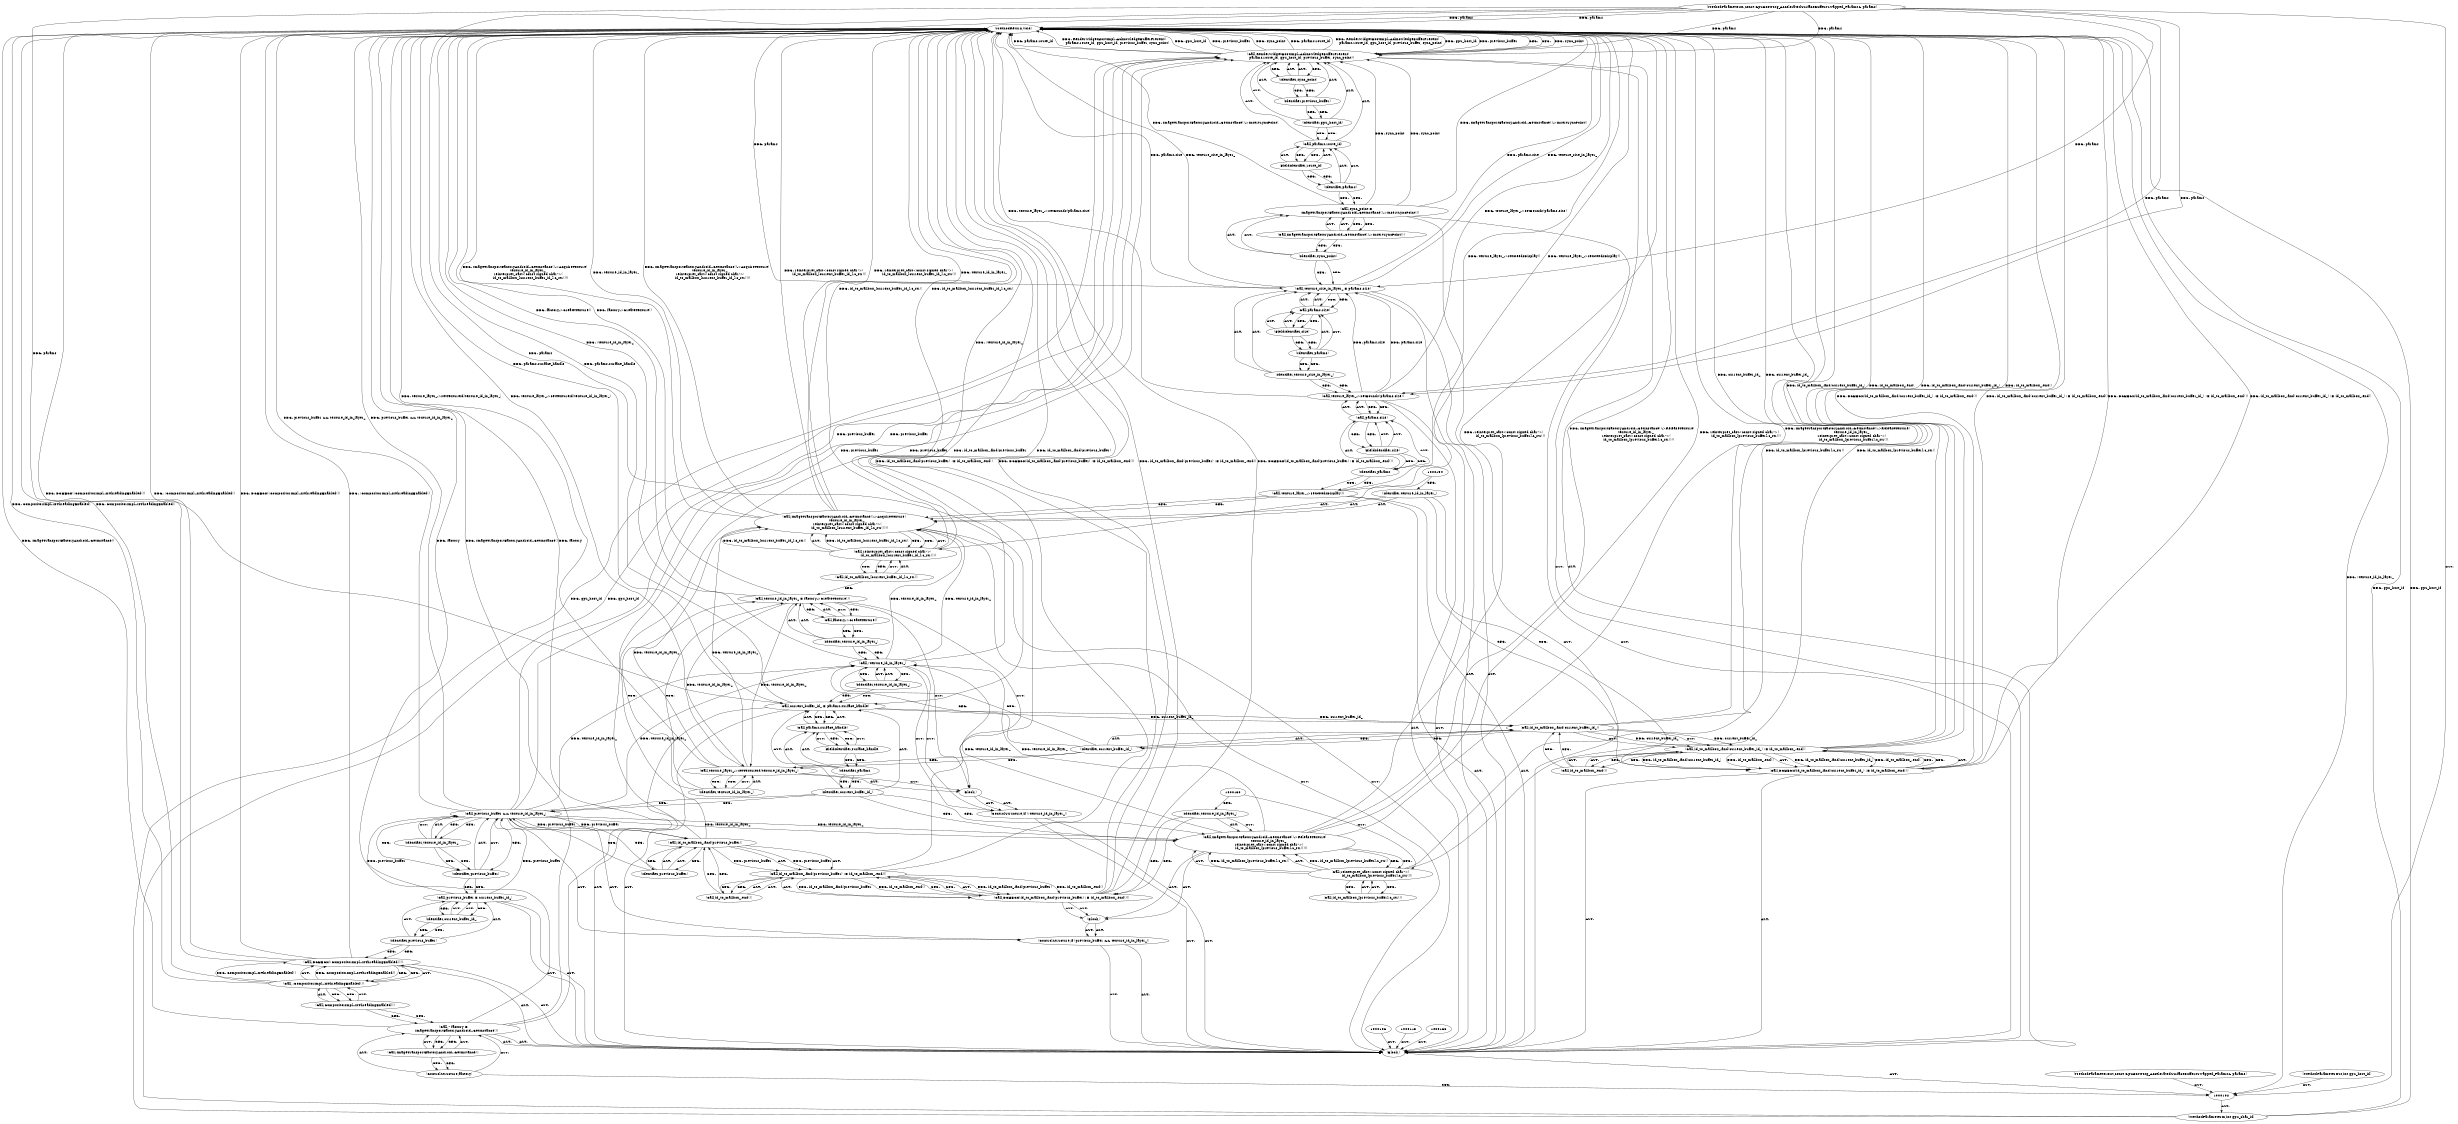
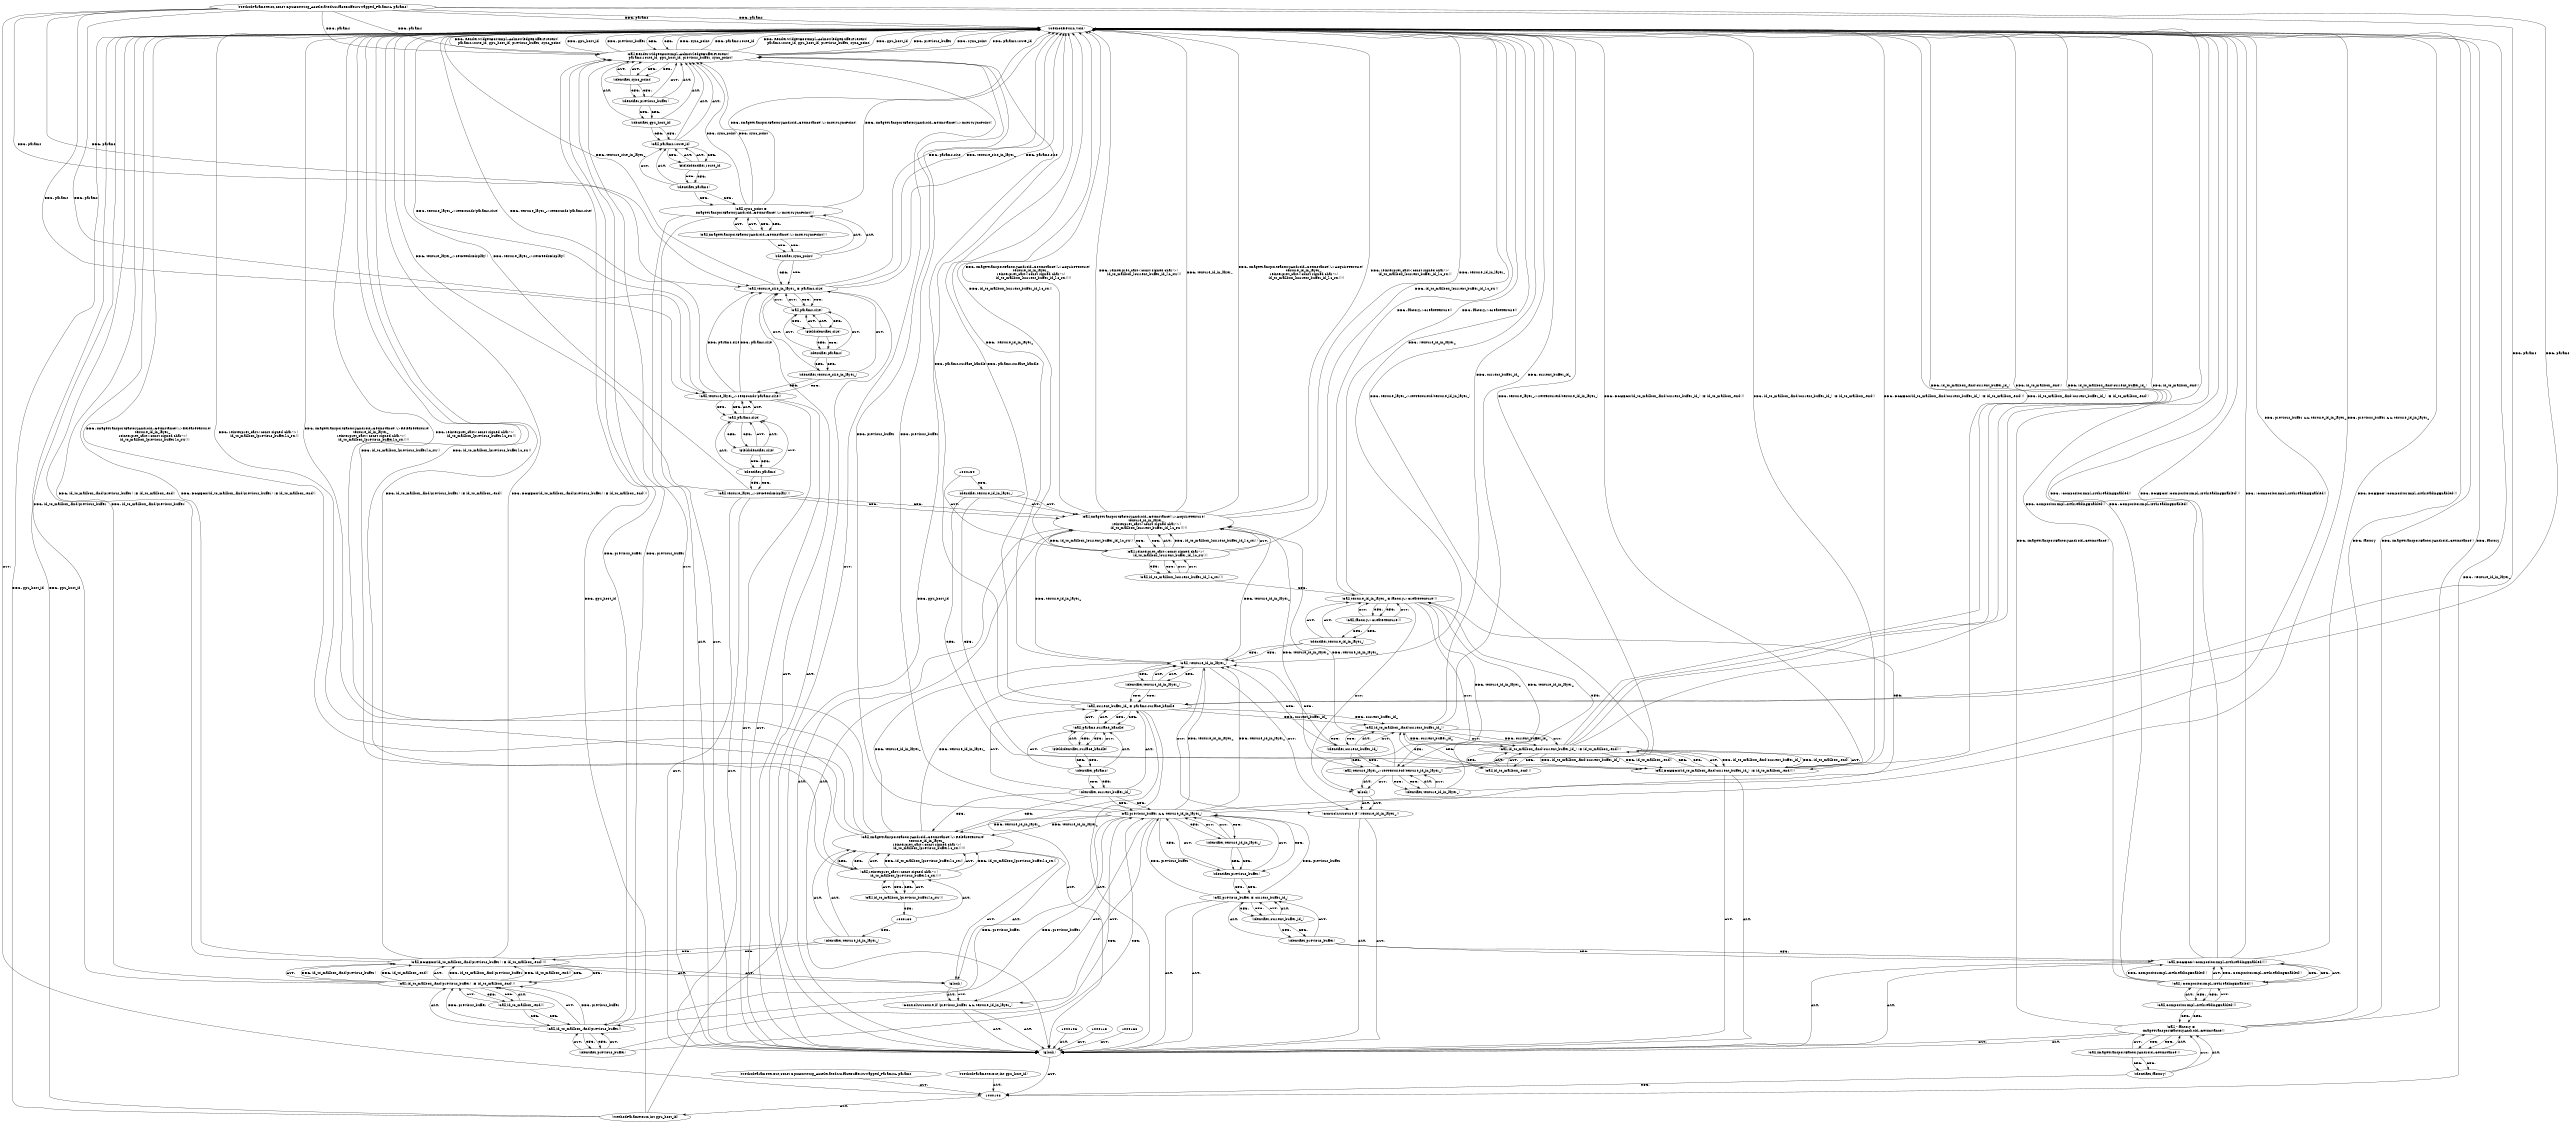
edge "(Call,id_to_mailbox_[previous_buffer].c_str())" -> "1000130": added, label "CFG:"
node "(ControlStructure,factory)": label "(ControlStructure,factory)" -> "(Identifier,factory)"
node "(MethodParameterIn,int gpu_char_id)": label "(MethodParameterIn,int gpu_char_id)" -> "(MethodParameterIn,int gpu_host_id)"
